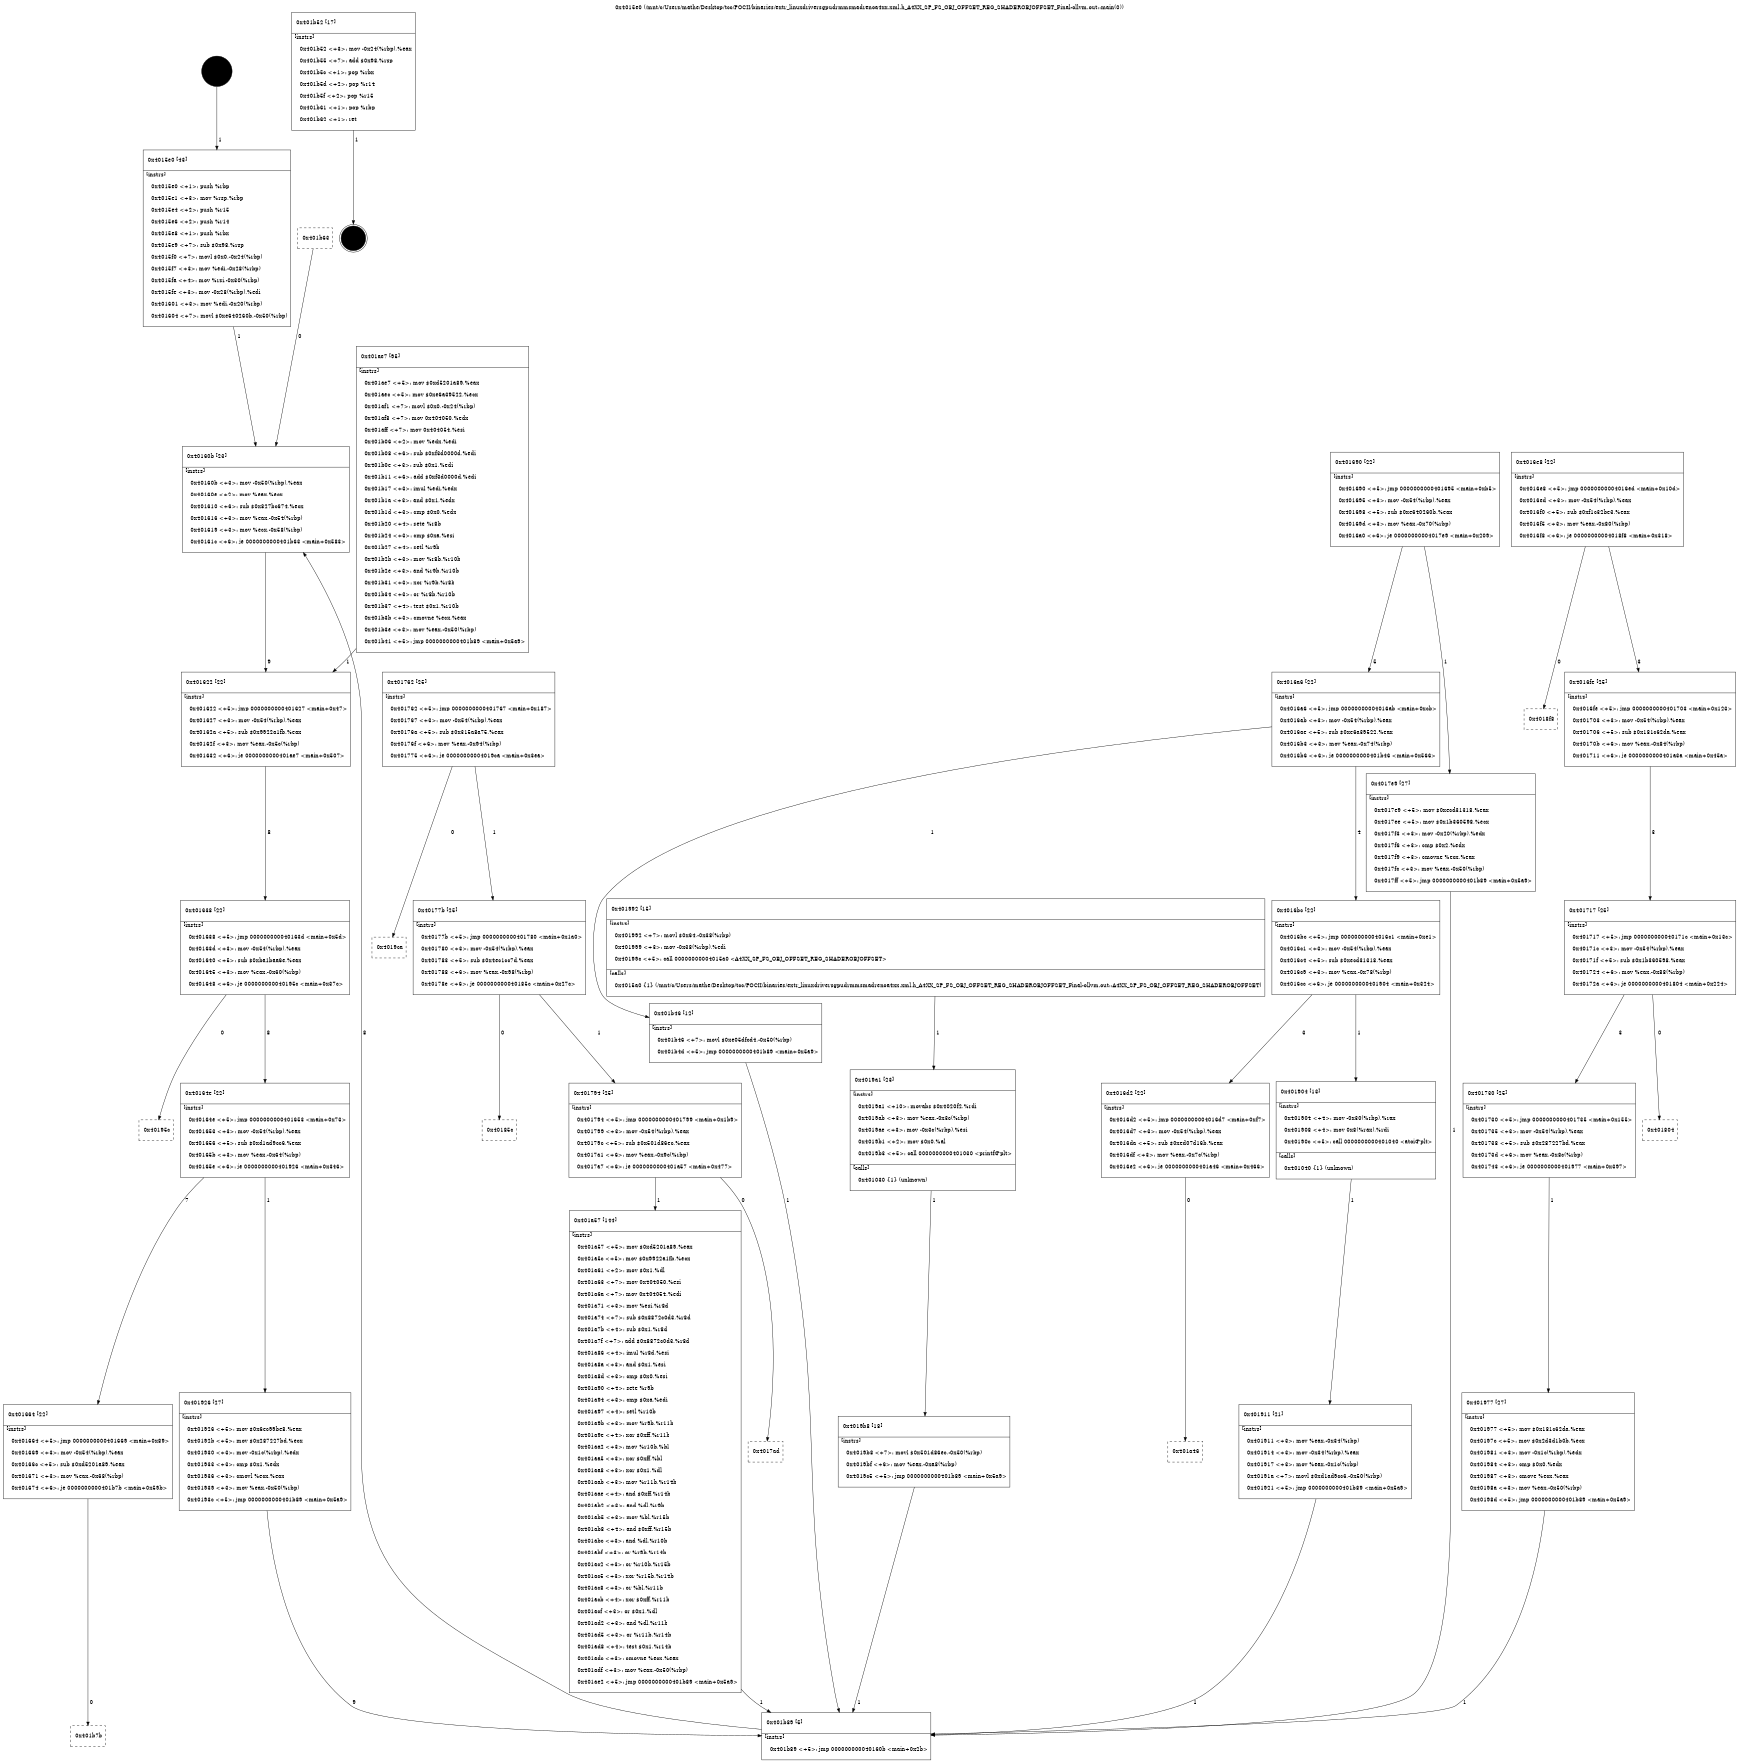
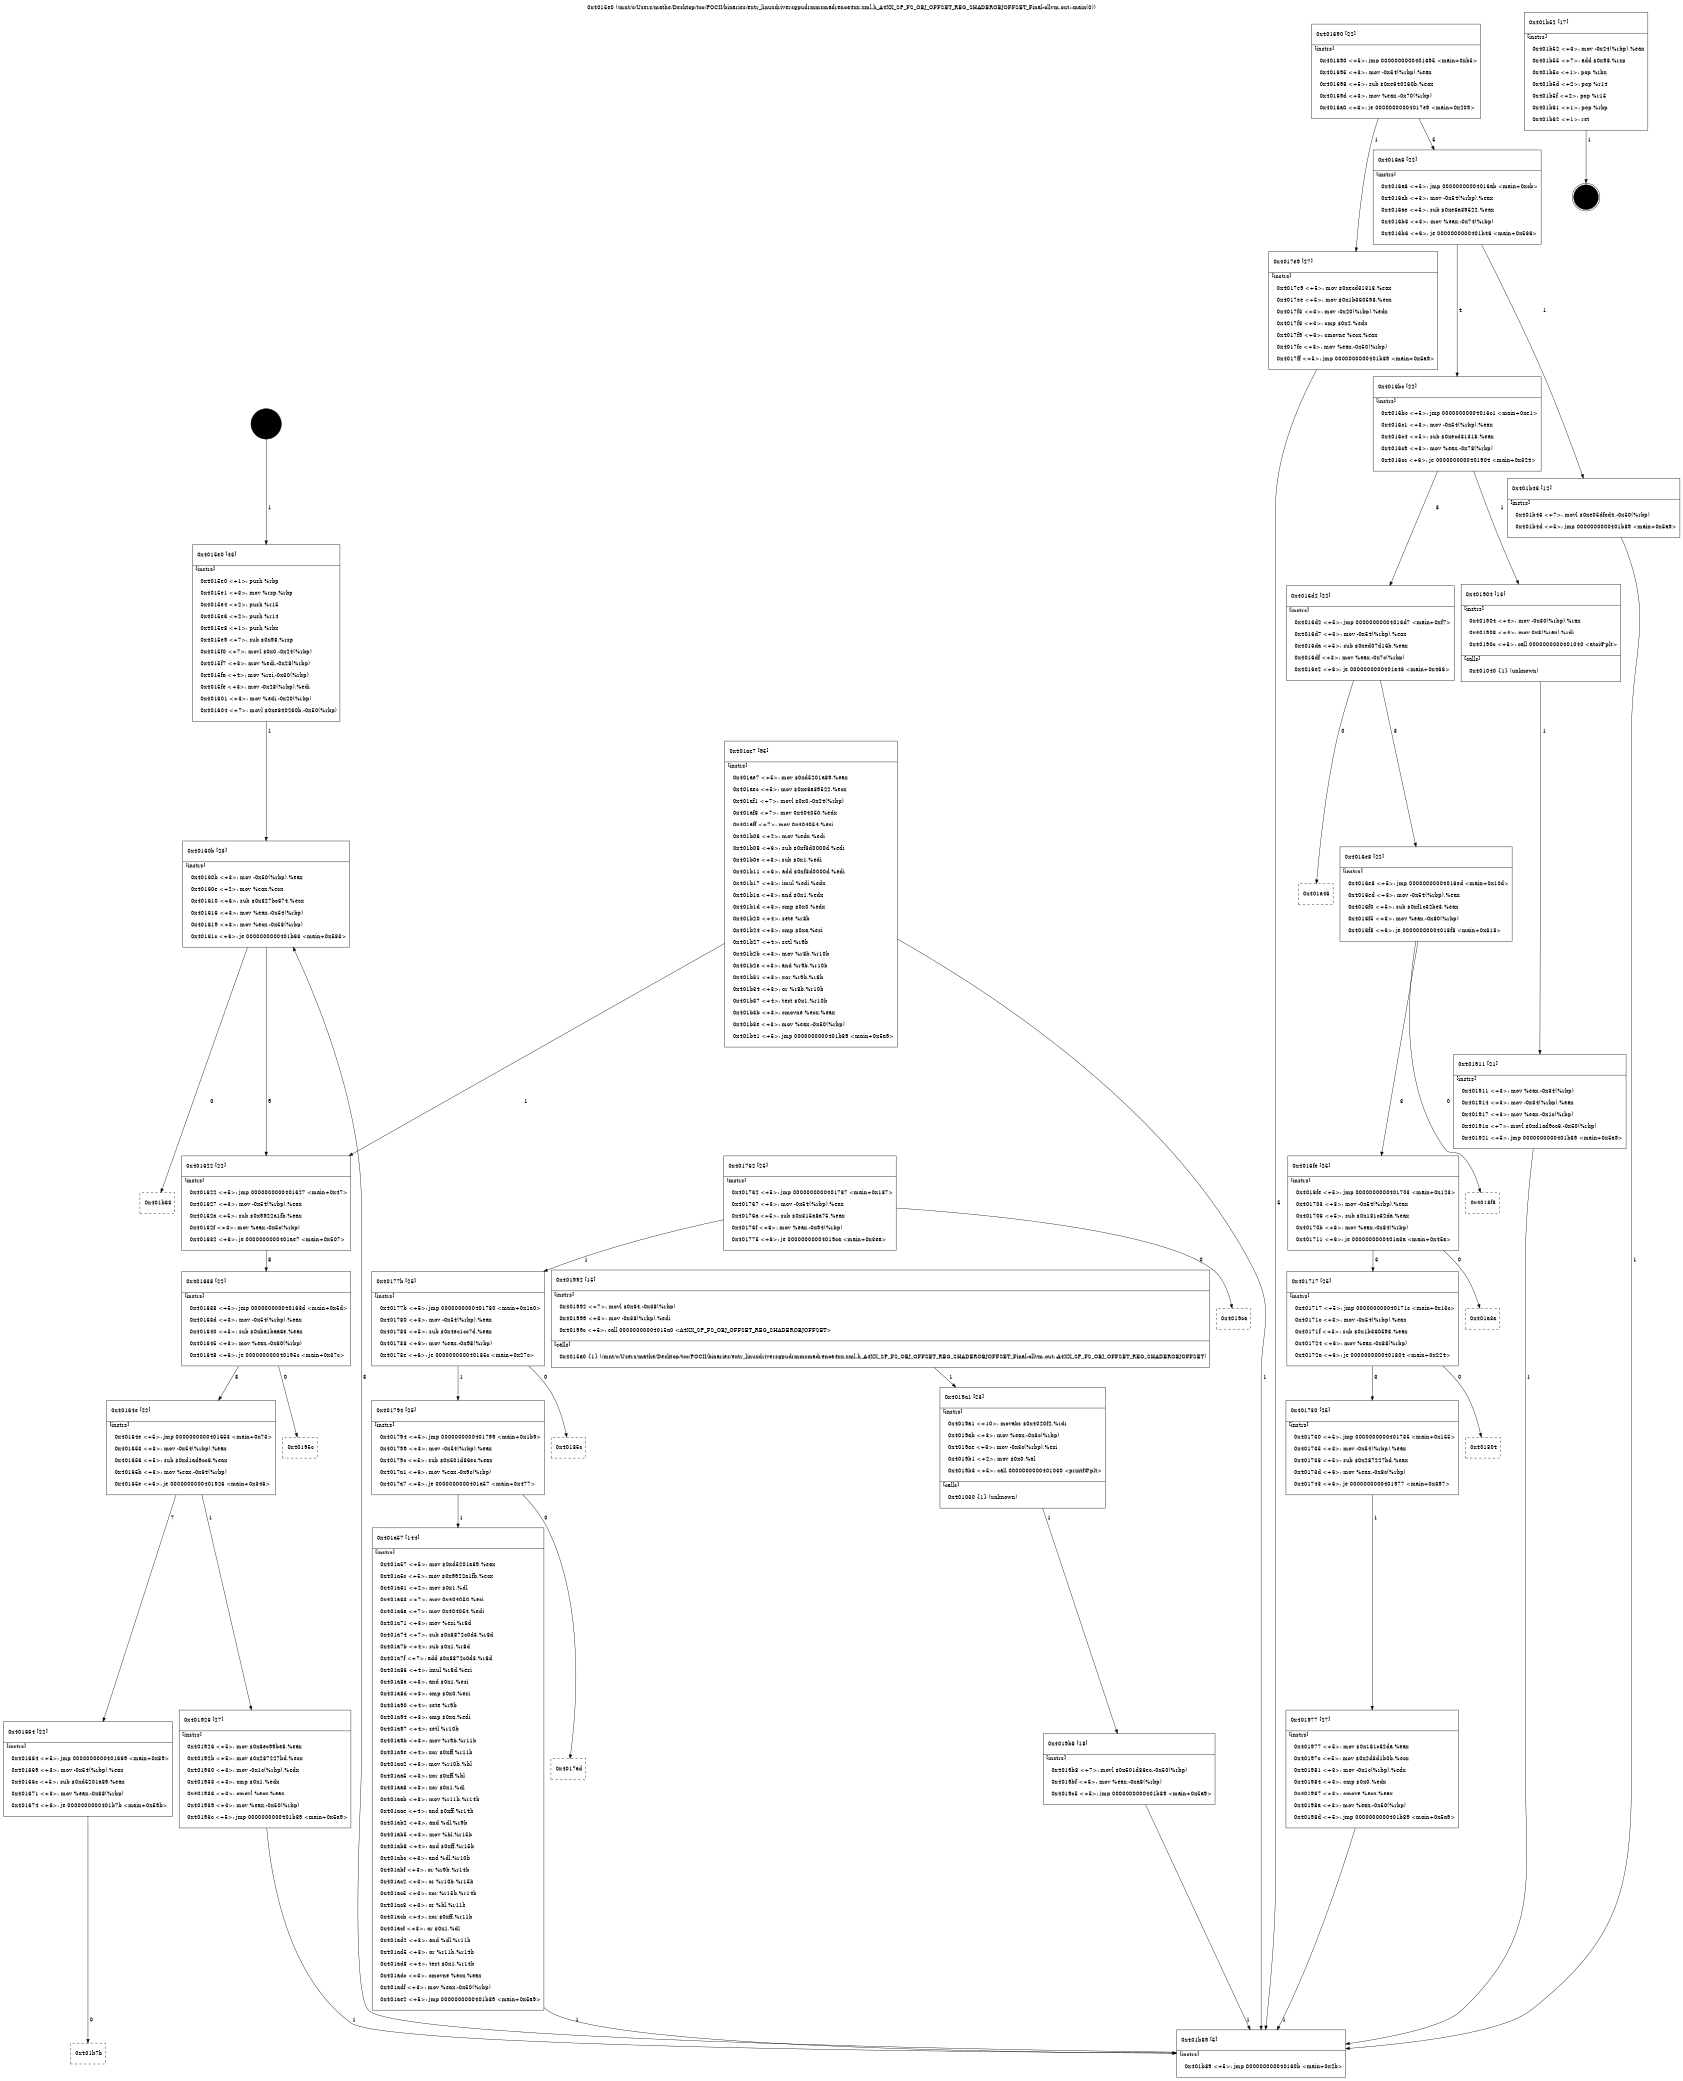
edge "0x401b63" -> "0x40160b [23]": reversed
edge "0x4016d2 [22]" -> "0x4016e8 [22]": added, label "3"
edge "0x4017e9 [27]" -> "0x401b89 [5]": label " 1" -> " 5"
node "0x401a3a": added
edge "0x401ae7 [95]" -> "0x401b89 [5]": added, label "1"
edge "0x401926 [27]" -> "0x401b89 [5]": label " 9" -> " 1"
